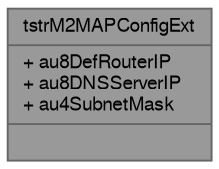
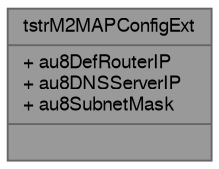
node "tstrM2MAPConfigExt": text "+ au4SubnetMask" -> "+ au8SubnetMask"
